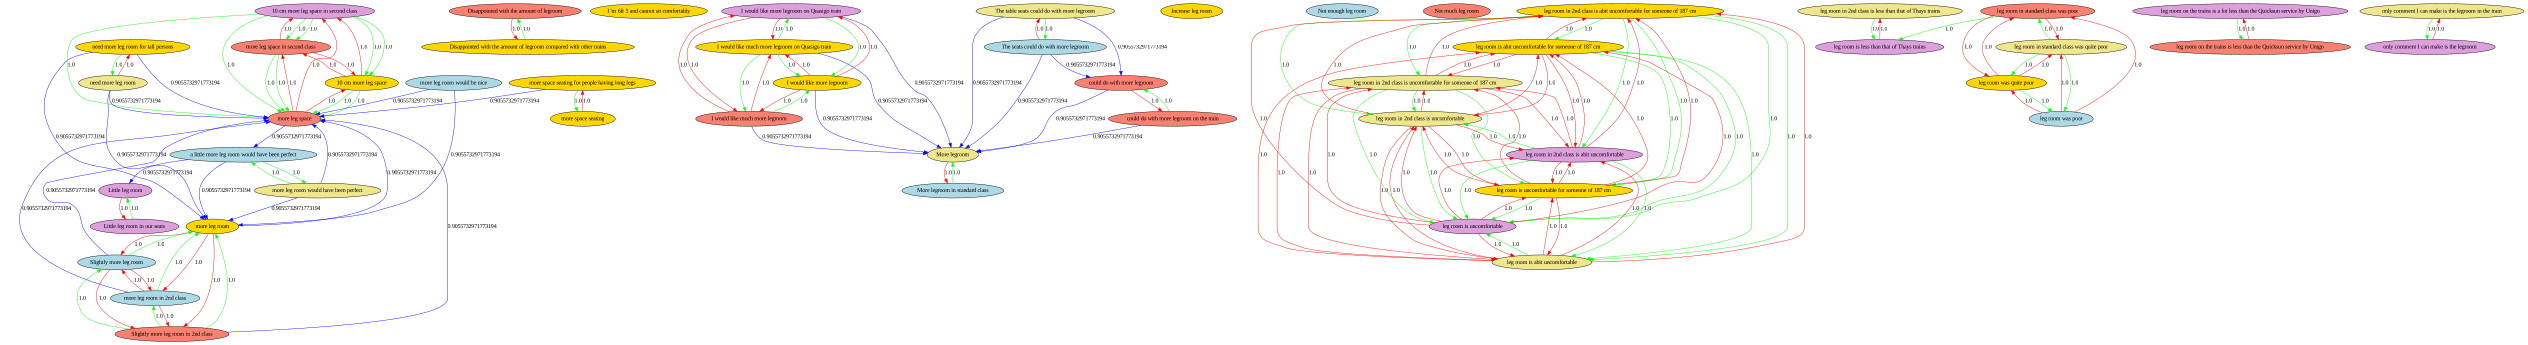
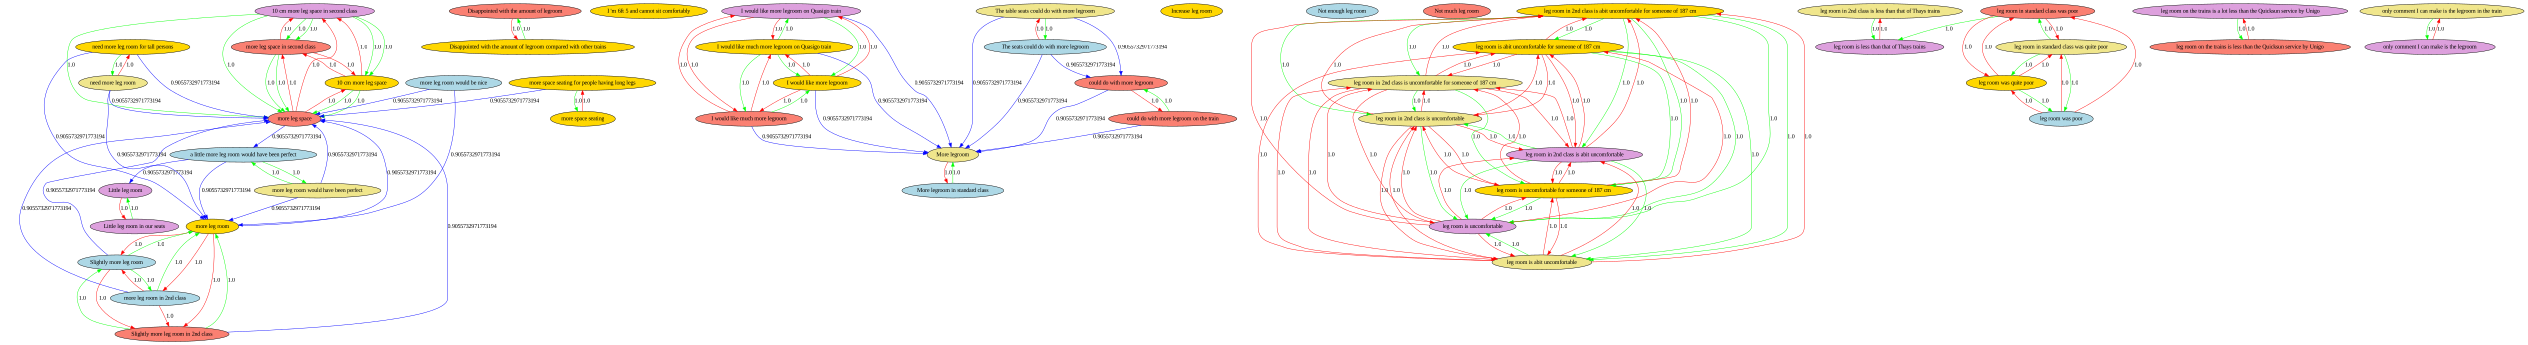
edge "leg room is uncomfortable for someone of 187 cm" -> "leg room is abit uncomfortable for someone of 187 cm": removed, label "1.0"
edge "leg room in 2nd class is uncomfortable for someone of 187 cm" -> "leg room is uncomfortable": color green -> red
edge "Slightly more leg room" -> "more leg room in 2nd class": color red -> green
edge "Slightly more leg room in 2nd class" -> "more leg room in 2nd class": removed, label "1.0"
